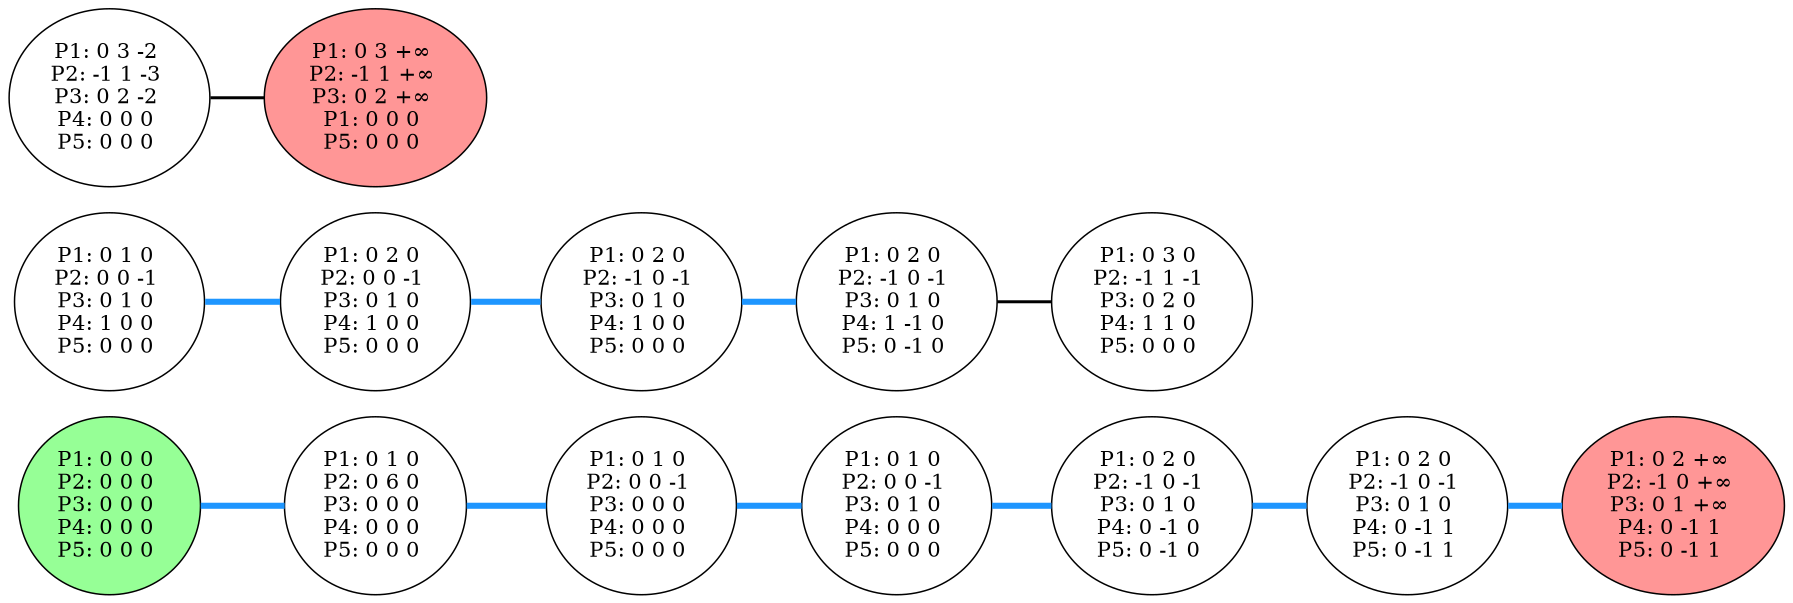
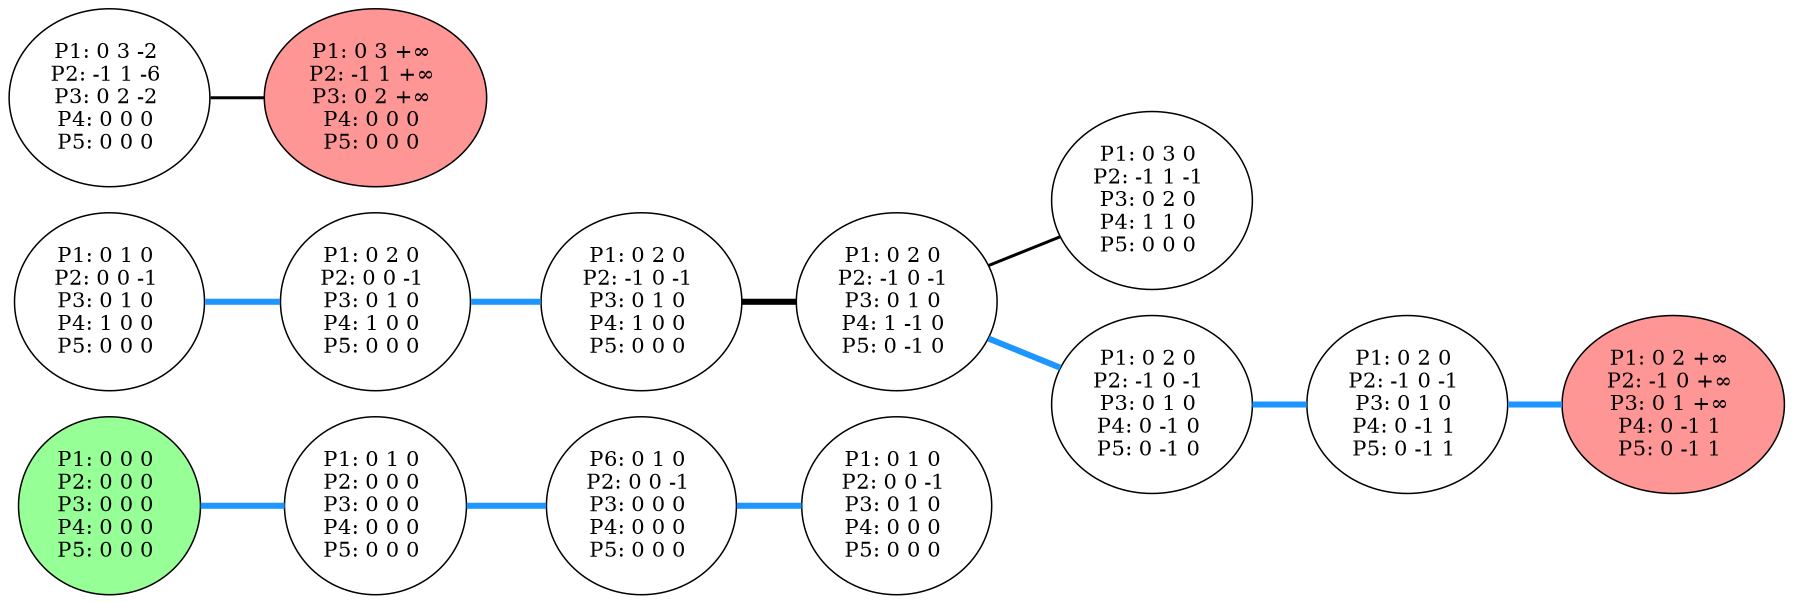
node "P1: 0 3 -2 P2: -1 1 -3 P3: 0 2 -2 P4: 0 0 0 P5: 0 0 0": label "P1: 0 3 -2 P2: -1 1 -3 P3: 0 2 -2 P4: 0 0 0 P5: 0 0 0" -> "P1: 0 3 -2 P2: -1 1 -6 P3: 0 2 -2 P4: 0 0 0 P5: 0 0 0"
node "P1: 0 3 +∞ P2: -1 1 +∞ P3: 0 2 +∞ P1: 0 0 0 P5: 0 0 0": label "P1: 0 3 +∞ P2: -1 1 +∞ P3: 0 2 +∞ P1: 0 0 0 P5: 0 0 0" -> "P1: 0 3 +∞ P2: -1 1 +∞ P3: 0 2 +∞ P4: 0 0 0 P5: 0 0 0"
edge "P1: 0 2 0 P2: -1 0 -1 P3: 0 1 0 P4: 1 0 0 P5: 0 0 0" -- "P1: 0 2 0 P2: -1 0 -1 P3: 0 1 0 P4: 1 -1 0 P5: 0 -1 0": color #1e96ff -> black
node "P1: 0 1 0 P2: 0 6 0 P3: 0 0 0 P4: 0 0 0 P5: 0 0 0": label "P1: 0 1 0 P2: 0 6 0 P3: 0 0 0 P4: 0 0 0 P5: 0 0 0" -> "P1: 0 1 0 P2: 0 0 0 P3: 0 0 0 P4: 0 0 0 P5: 0 0 0"
node "P1: 0 1 0 P2: 0 0 -1 P3: 0 0 0 P4: 0 0 0 P5: 0 0 0": label "P1: 0 1 0 P2: 0 0 -1 P3: 0 0 0 P4: 0 0 0 P5: 0 0 0" -> "P6: 0 1 0 P2: 0 0 -1 P3: 0 0 0 P4: 0 0 0 P5: 0 0 0"
edge "P1: 0 1 0 P2: 0 0 -1 P3: 0 1 0 P4: 0 0 0 P5: 0 0 0" -- "P1: 0 2 0 P2: -1 0 -1 P3: 0 1 0 P4: 0 -1 0 P5: 0 -1 0": now "P1: 0 2 0 P2: -1 0 -1 P3: 0 1 0 P4: 1 -1 0 P5: 0 -1 0" -- "P1: 0 2 0 P2: -1 0 -1 P3: 0 1 0 P4: 0 -1 0 P5: 0 -1 0"
